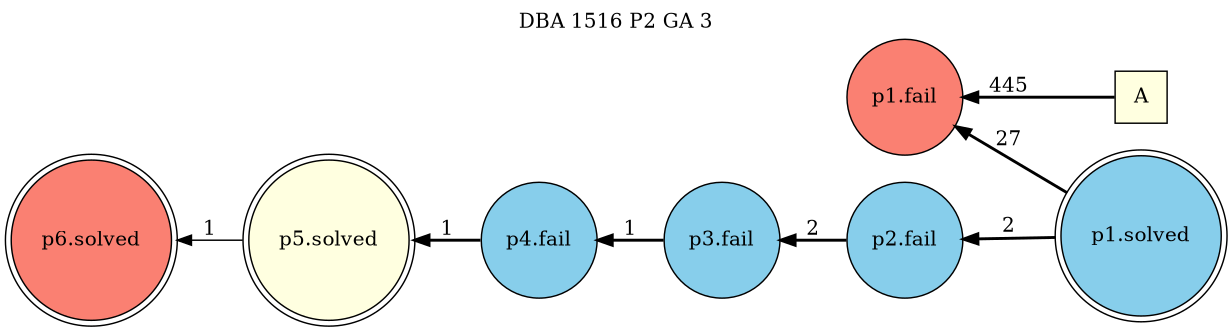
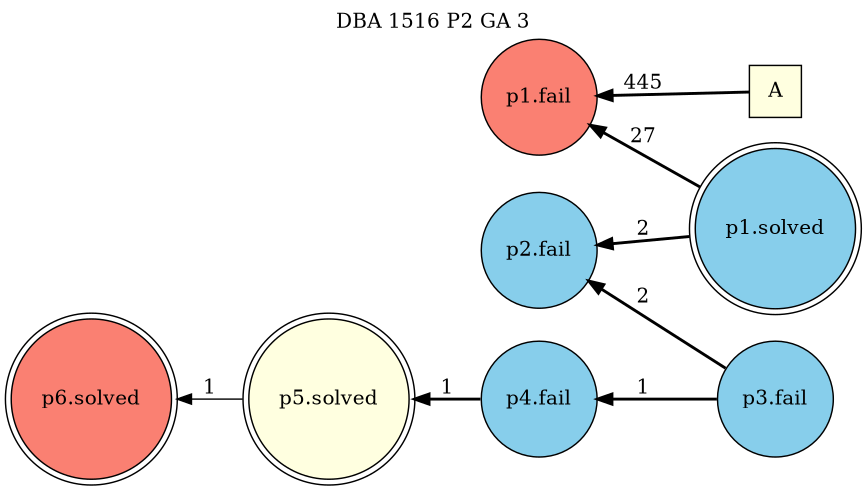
edge "p2.fail" -> "p3.fail": reversed
